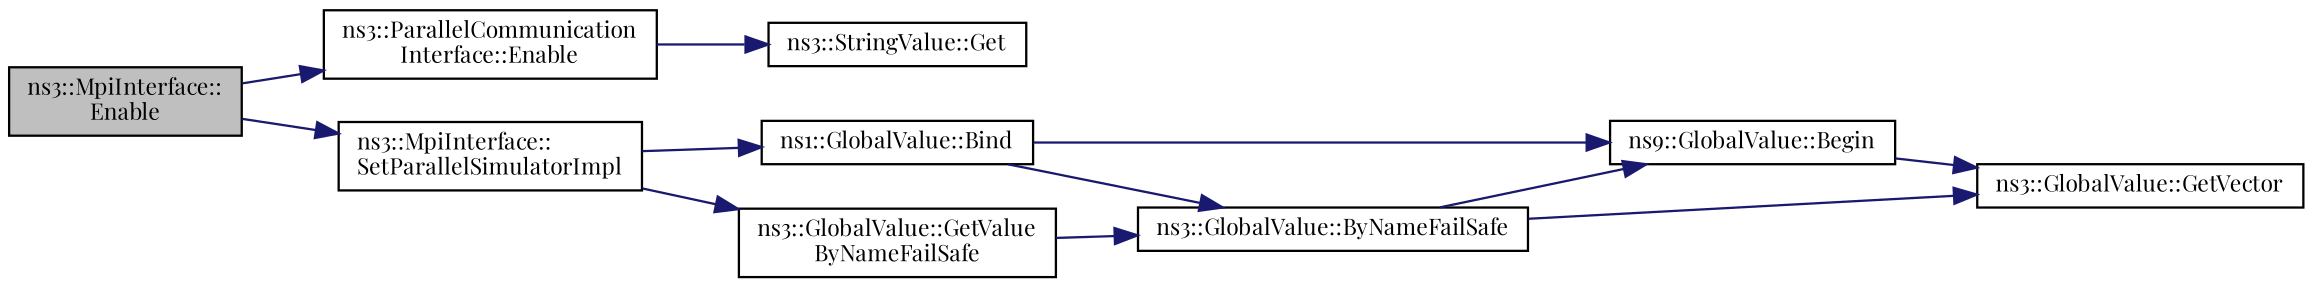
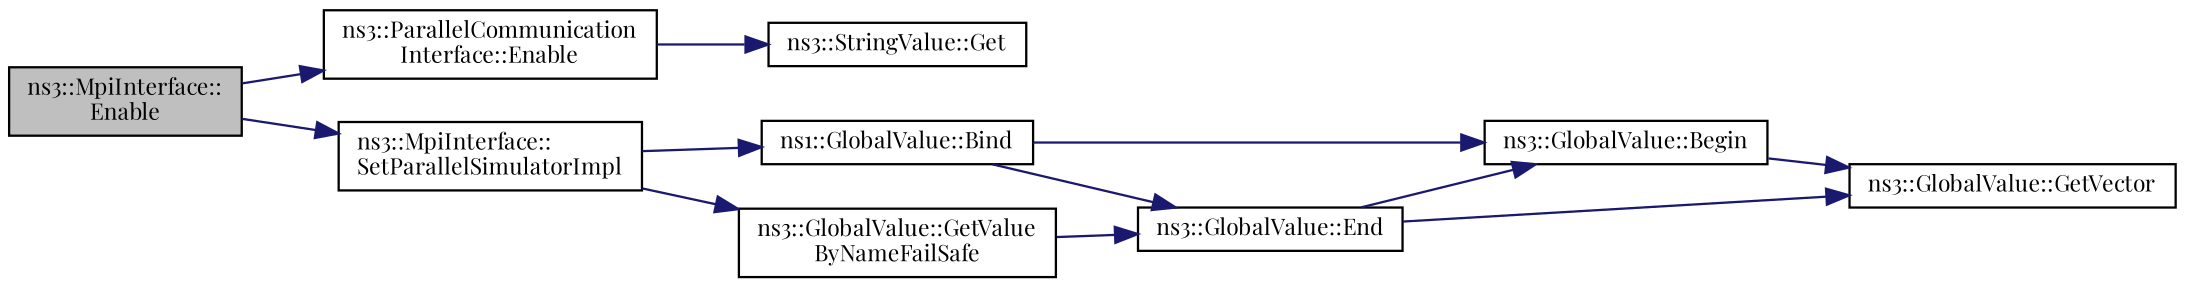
node "ns9::GlobalValue::Begin": label "ns9::GlobalValue::Begin" -> "ns3::GlobalValue::Begin"
node "ns3::GlobalValue::ByNameFailSafe": label "ns3::GlobalValue::ByNameFailSafe" -> "ns3::GlobalValue::End"
